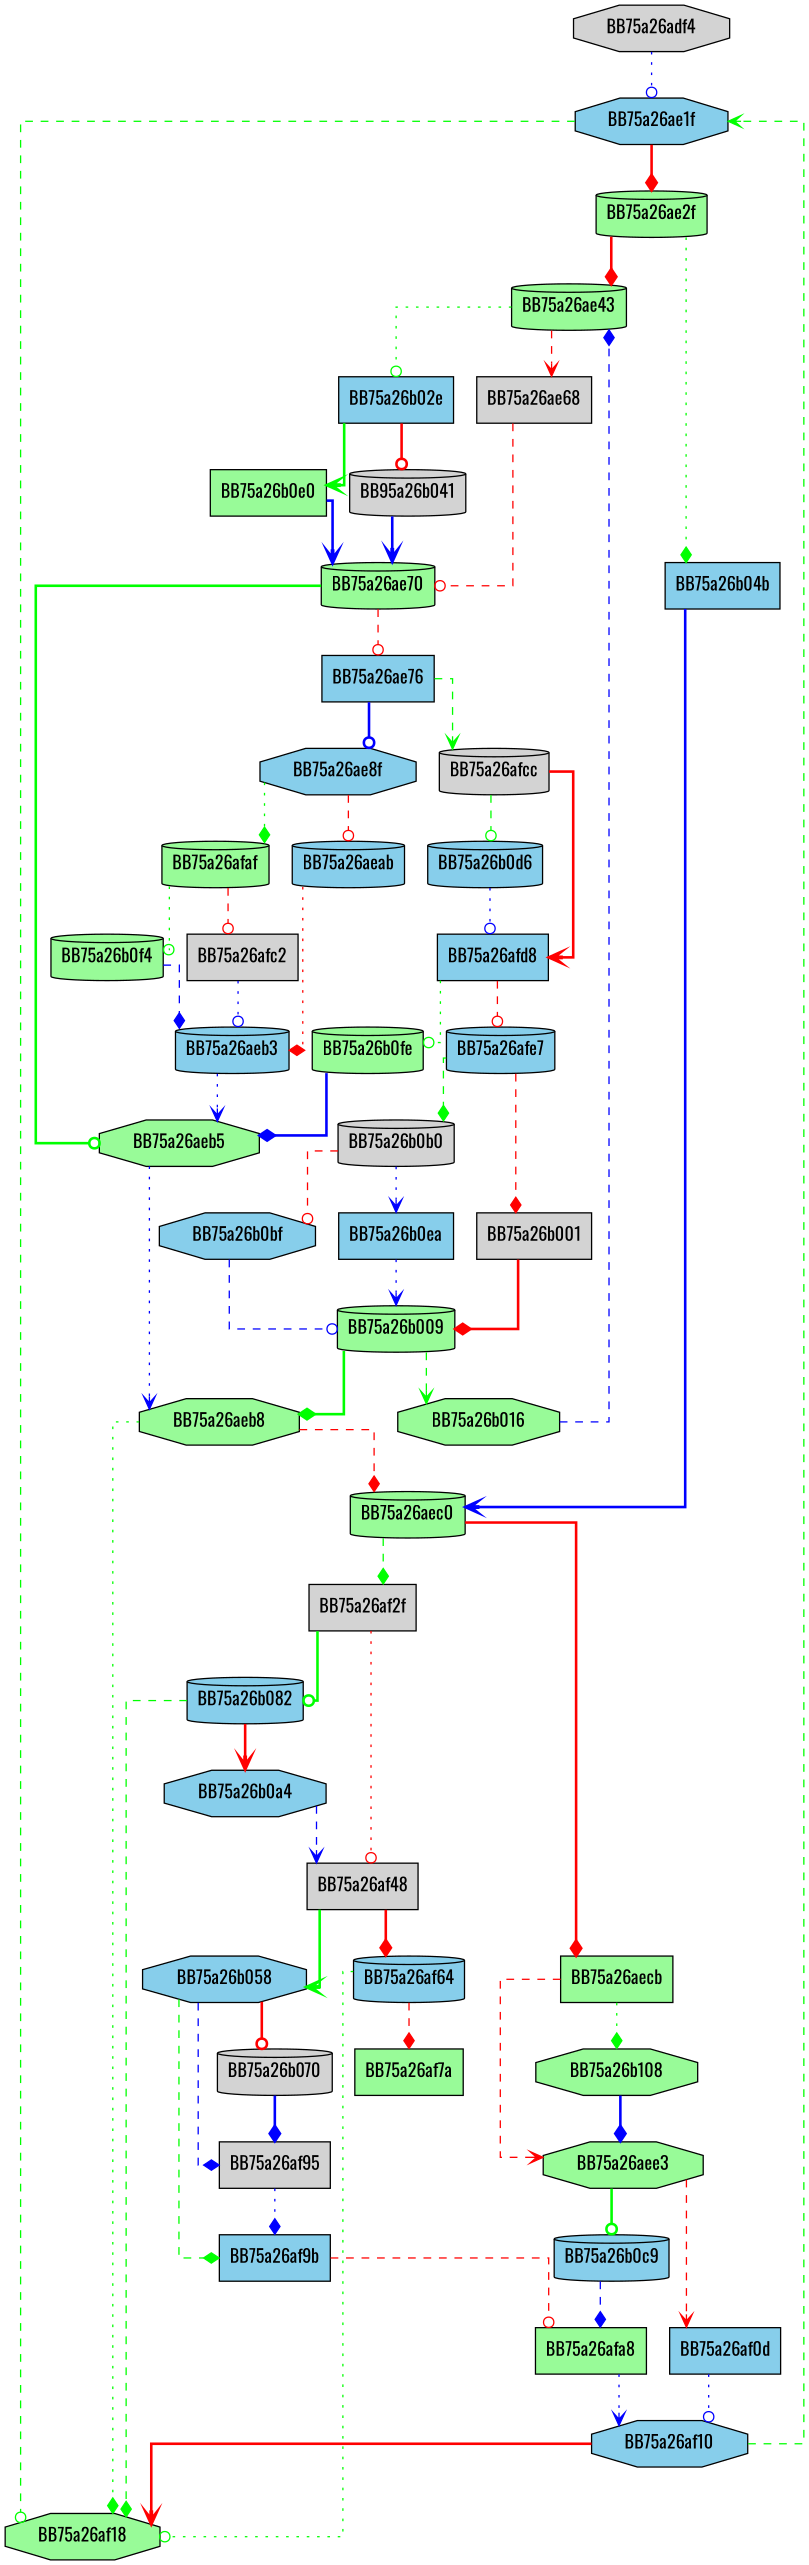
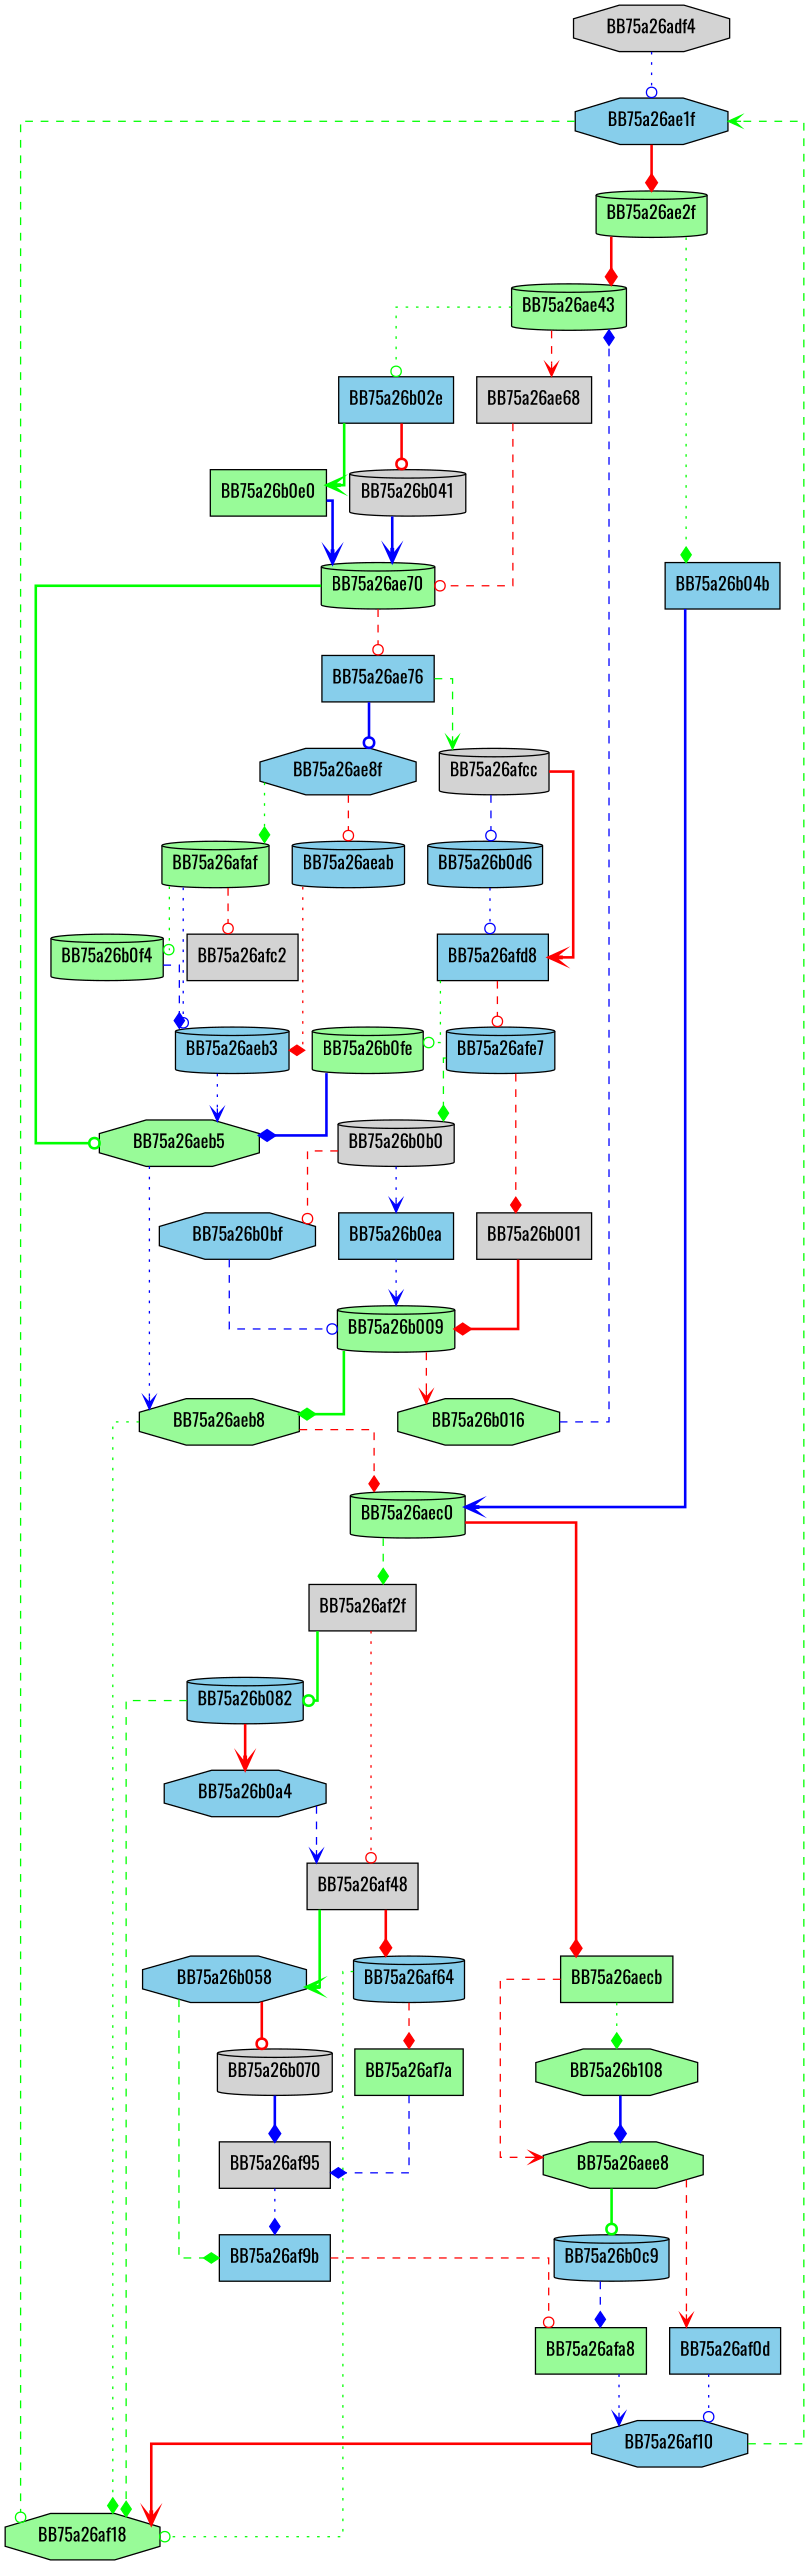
node "BB95a26b041": label "BB95a26b041" -> "BB75a26b041"
edge "BB75a26afcc" -> "BB75a26b0d6": color green -> blue
edge "BB75a26afc2" -> "BB75a26aeb3": now "BB75a26afaf" -> "BB75a26aeb3"
edge "BB75a26b009" -> "BB75a26b016": color green -> red
edge "BB75a26b058" -> "BB75a26af95": now "BB75a26af7a" -> "BB75a26af95"
node "BB75a26aee3": label "BB75a26aee3" -> "BB75a26aee8"
